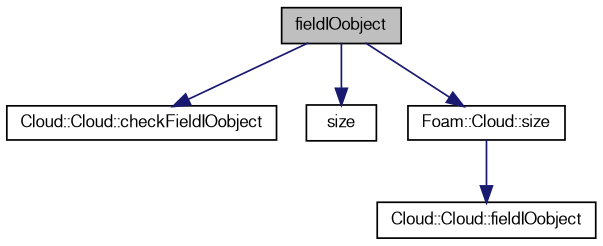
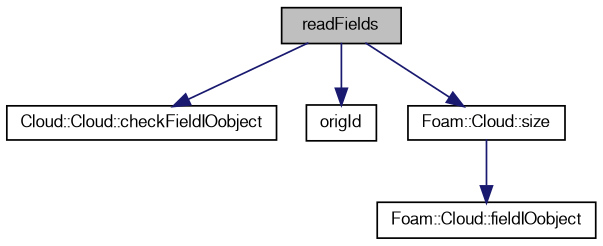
node "fieldIOobject": label "fieldIOobject" -> "readFields"
node "size": label "size" -> "origId"
node "Cloud::Cloud::fieldIOobject": label "Cloud::Cloud::fieldIOobject" -> "Foam::Cloud::fieldIOobject"
